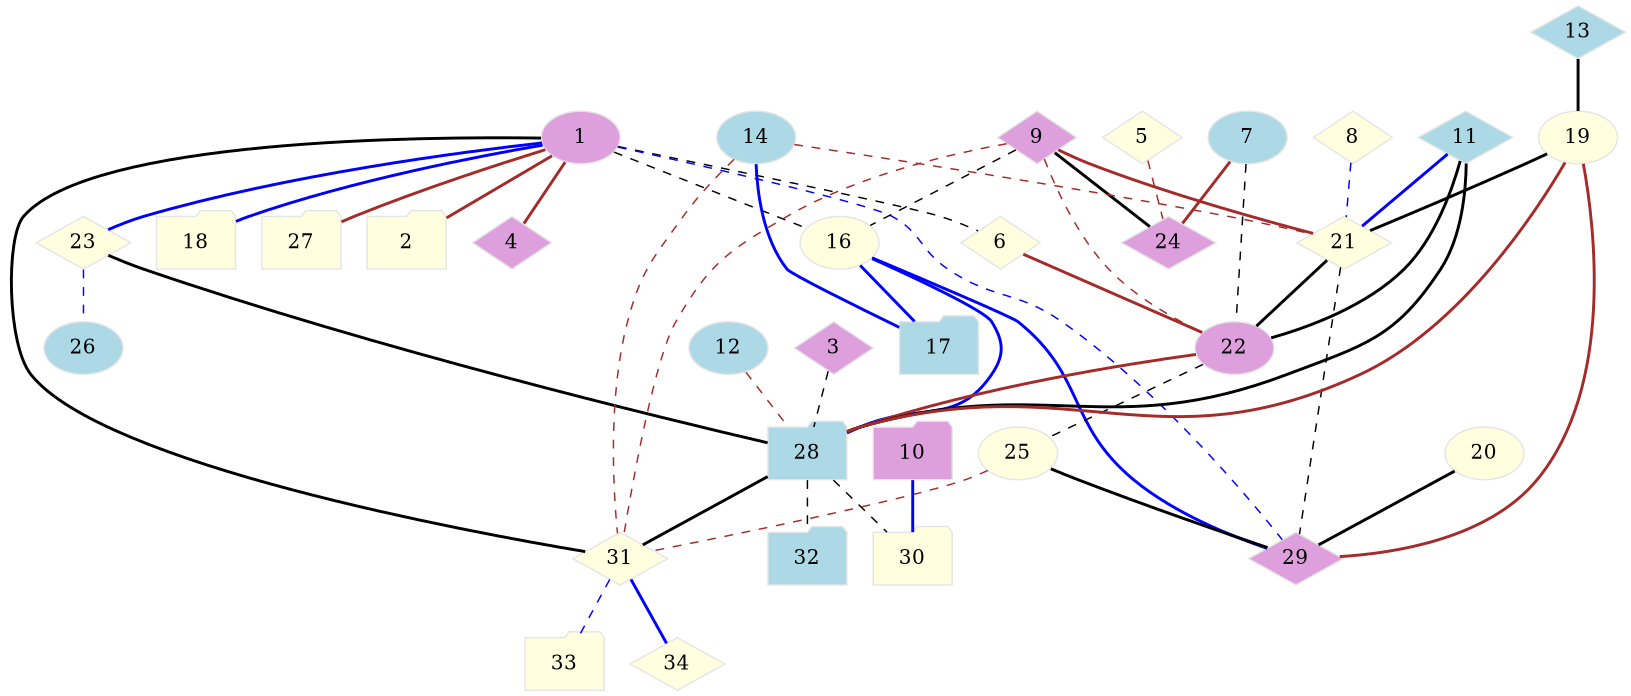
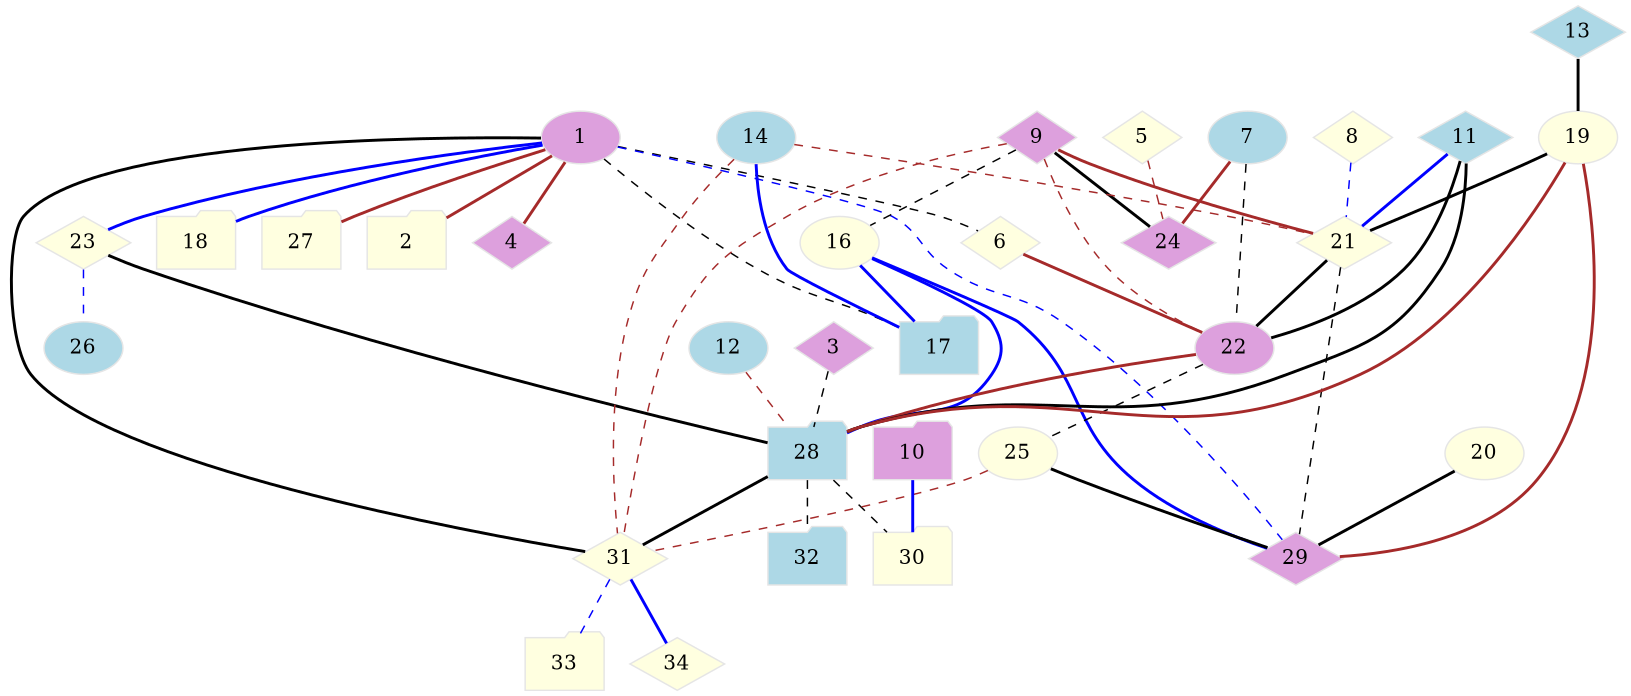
edge "1" -- "16": now "1" -- "17"
